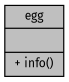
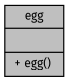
node "egg": text "+ info()" -> "+ egg()"
